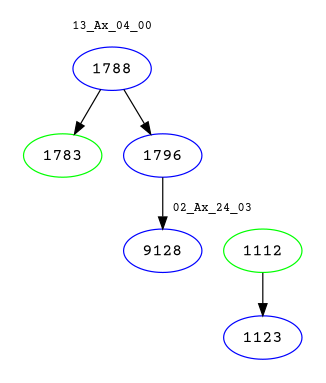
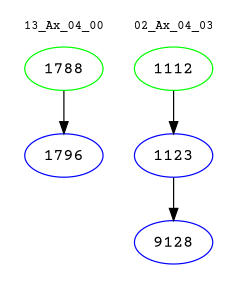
node "1788": color blue -> green
node "1783": removed
edge "1796" -> "9128": now "1123" -> "9128"
cluster "02_Ax_24_03": label "02_Ax_24_03" -> "02_Ax_04_03"
